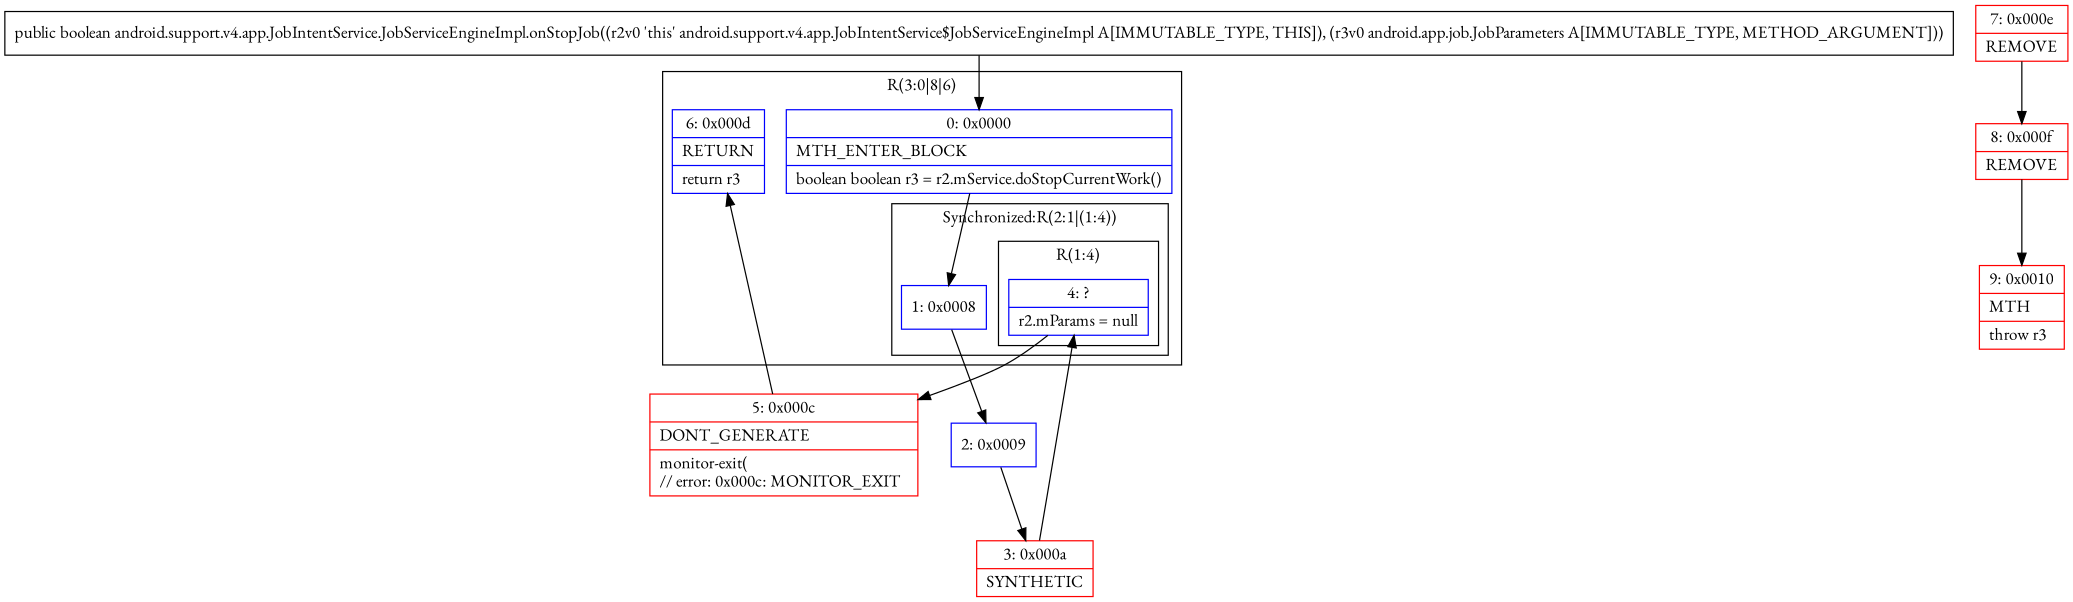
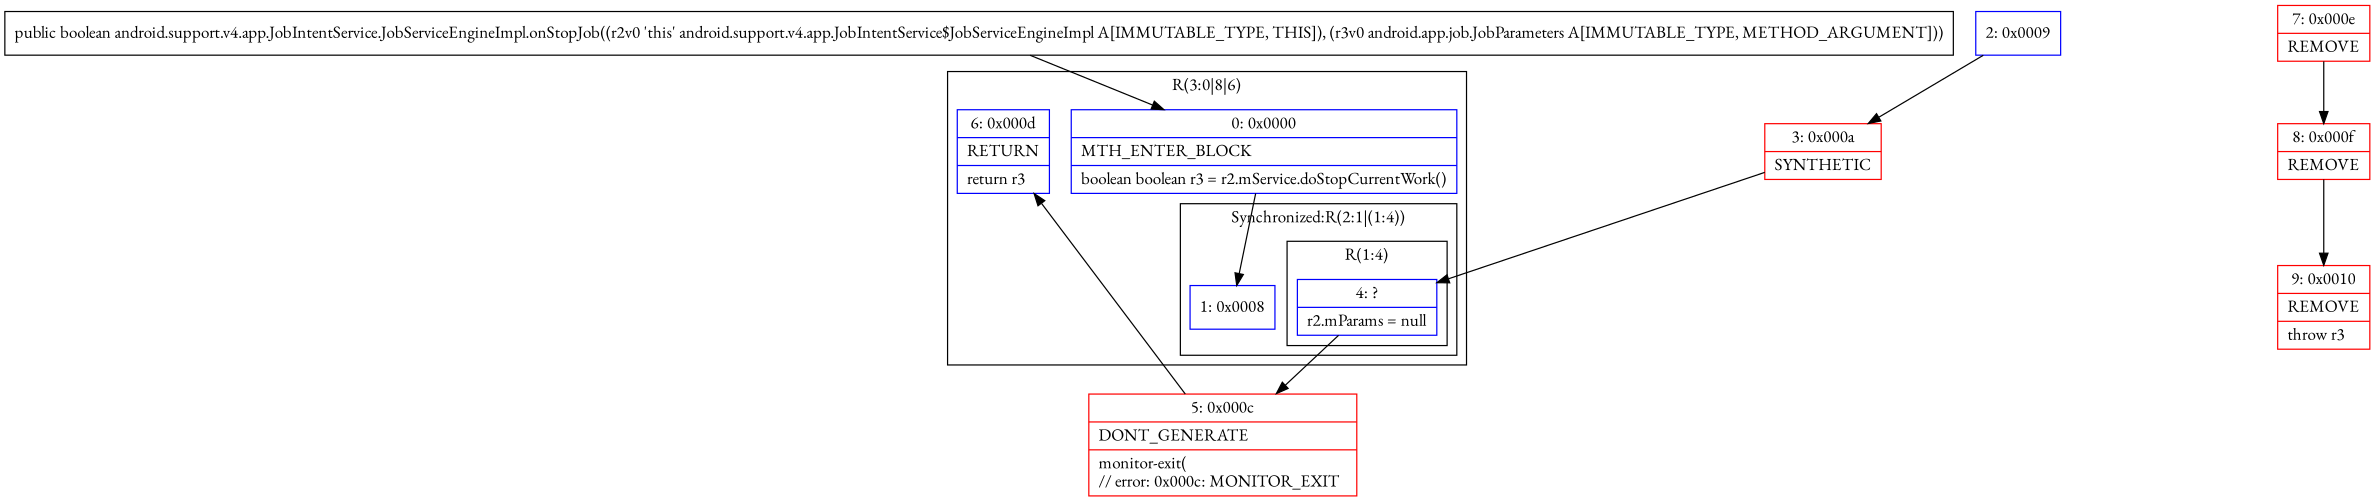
node "9: 0x0010": text "MTH" -> "REMOVE"
edge "1: 0x0008" -> "2: 0x0009": removed
